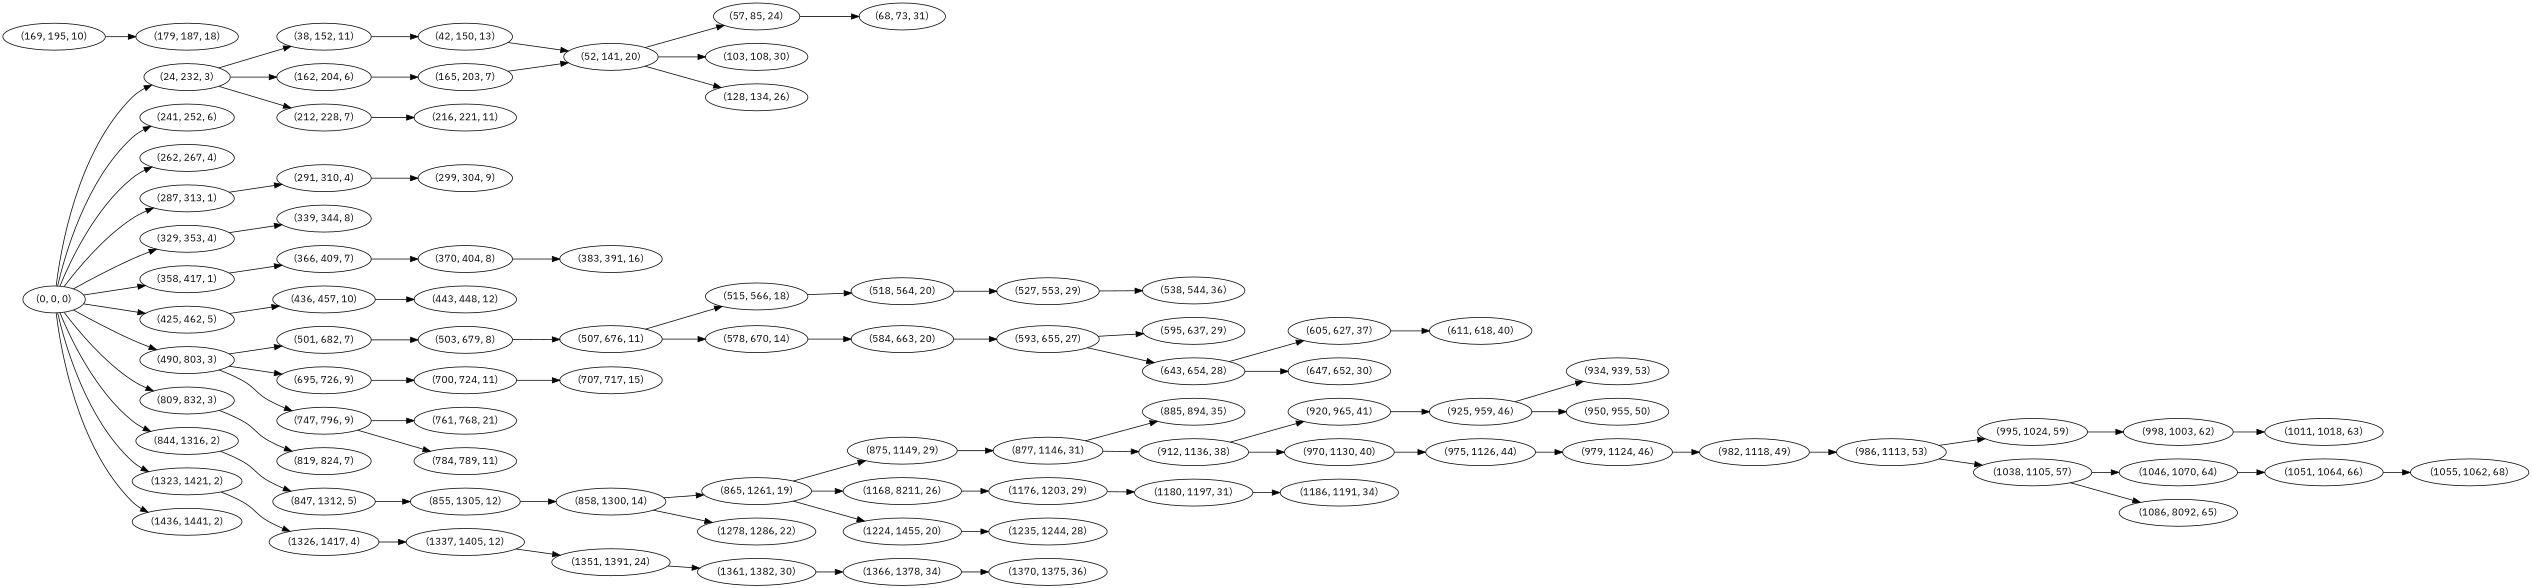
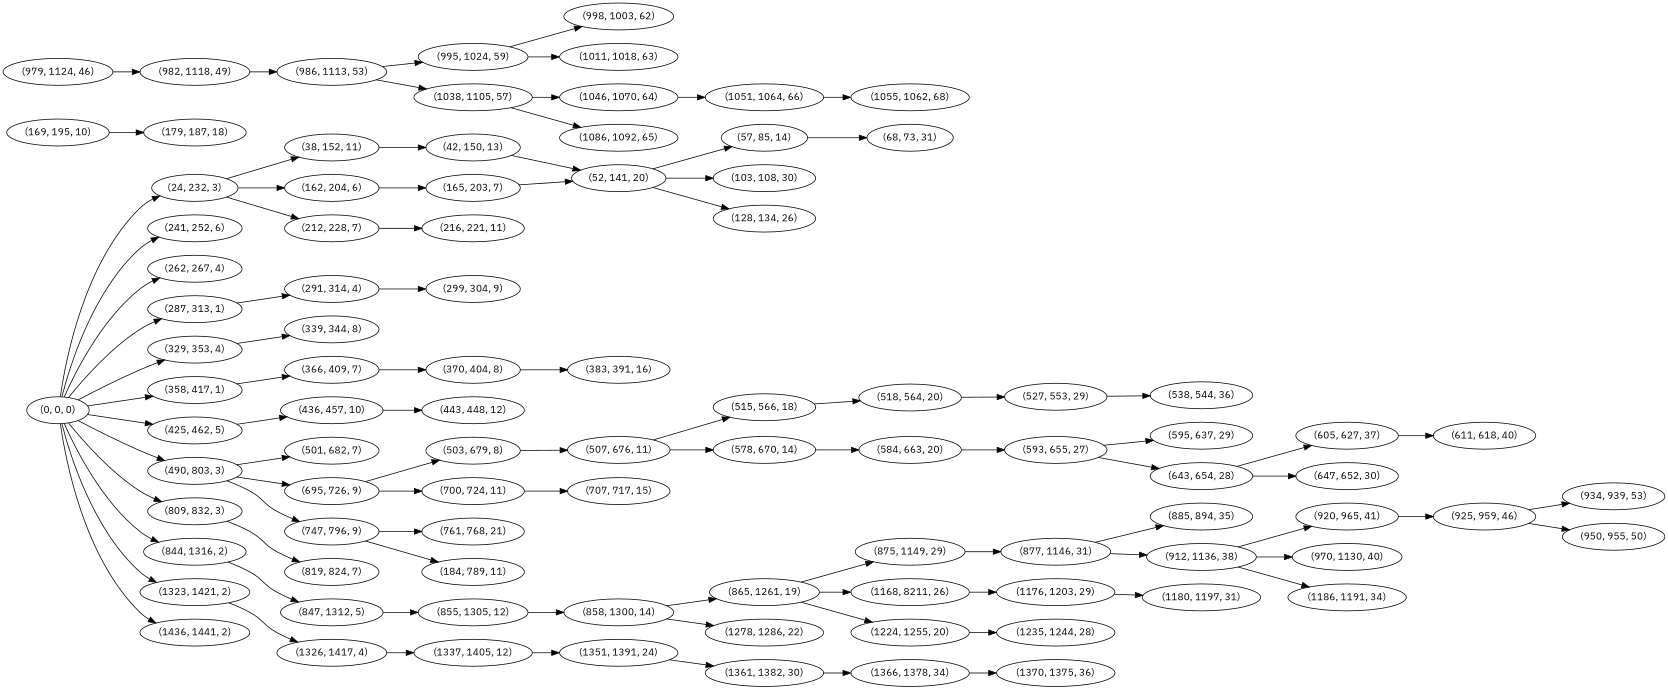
node "(57, 85, 24)": label "(57, 85, 24)" -> "(57, 85, 14)"
node "(291, 310, 4)": label "(291, 310, 4)" -> "(291, 314, 4)"
edge "(501, 682, 7)" -> "(503, 679, 8)": now "(695, 726, 9)" -> "(503, 679, 8)"
edge "(998, 1003, 62)" -> "(1011, 1018, 63)": now "(995, 1024, 59)" -> "(1011, 1018, 63)"
node "(975, 1126, 44)": removed
node "(784, 789, 11)": label "(784, 789, 11)" -> "(184, 789, 11)"
edge "(1180, 1197, 31)" -> "(1186, 1191, 34)": now "(912, 1136, 38)" -> "(1186, 1191, 34)"
node "(1086, 8092, 65)": label "(1086, 8092, 65)" -> "(1086, 1092, 65)"
node "(1224, 1455, 20)": label "(1224, 1455, 20)" -> "(1224, 1255, 20)"
